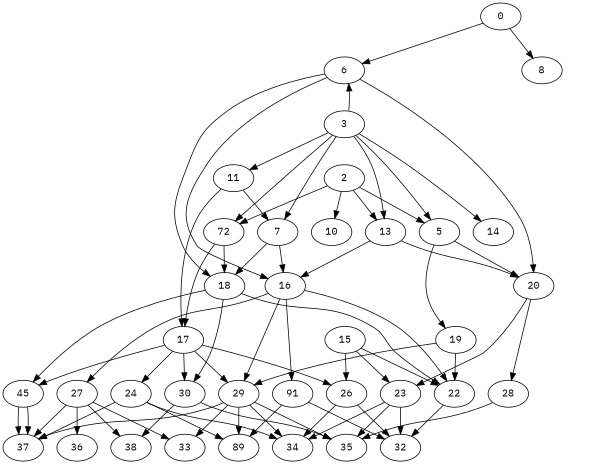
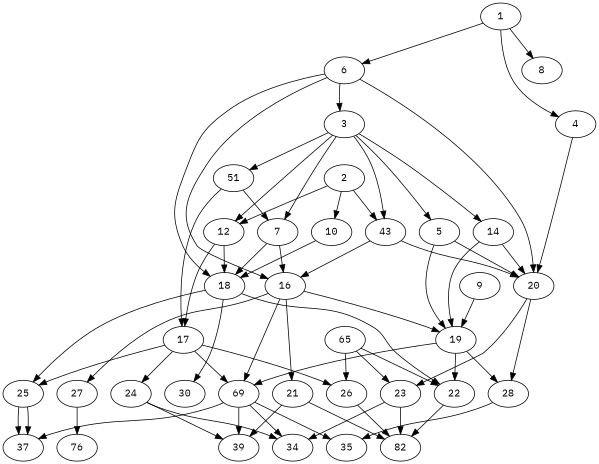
node "0": label "0" -> "1"
edge "3" -> "6": reversed
node "4": added
node "11": label "11" -> "51"
edge "2" -> "5": removed
node "72": label "72" -> "12"
node "13": label "13" -> "43"
edge "10" -> "18": added
edge "14" -> "20": added
edge "14" -> "19": added
node "9": added
edge "16" -> "22": now "16" -> "19"
node "15": label "15" -> "65"
edge "17" -> "30": removed
edge "19" -> "28": added
node "45": label "45" -> "25"
node "29": label "29" -> "69"
node "91": label "91" -> "21"
edge "23" -> "35": removed
edge "27" -> "37": removed
edge "24" -> "37": removed
edge "26" -> "34": removed
edge "30" -> "35": removed
node "36": label "36" -> "76"
node "38": removed
node "33": removed
node "89": label "89" -> "39"
node "32": label "32" -> "82"
